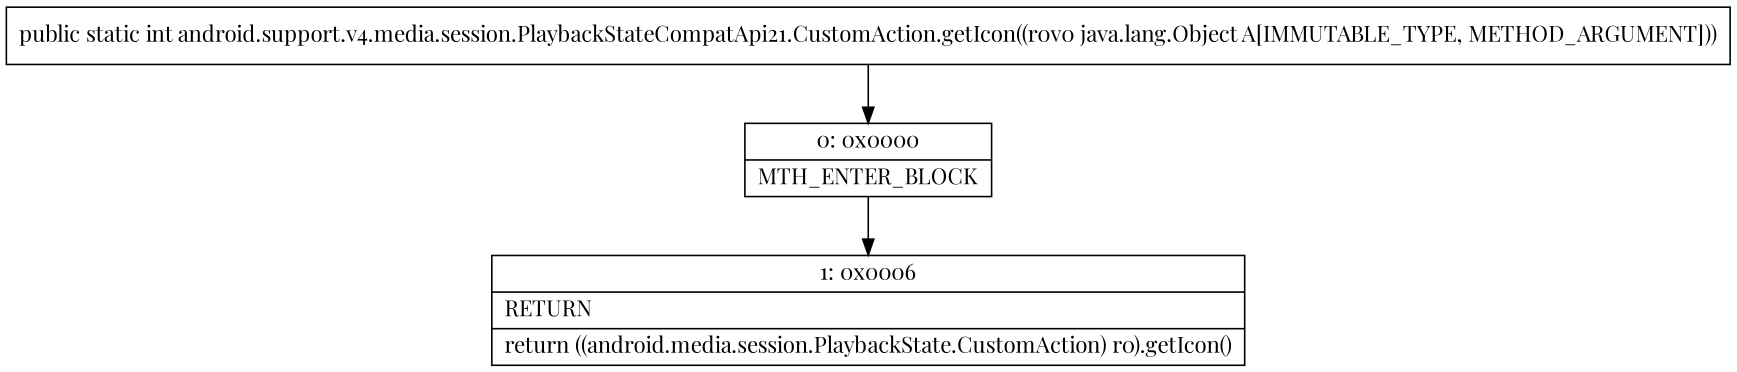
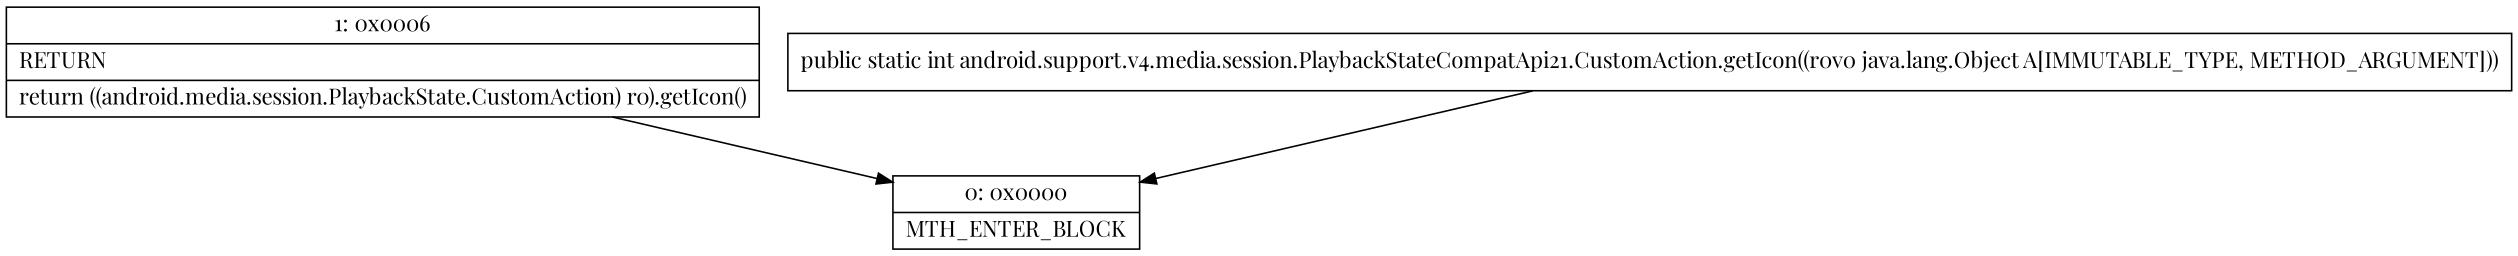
edge "0: 0x0000" -> "1: 0x0006": reversed
